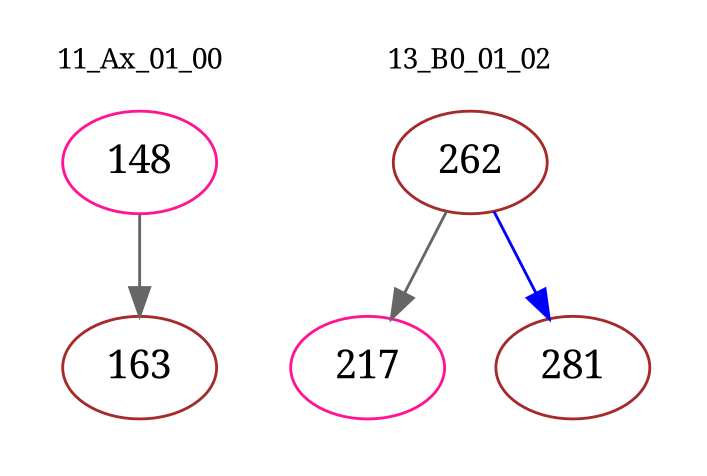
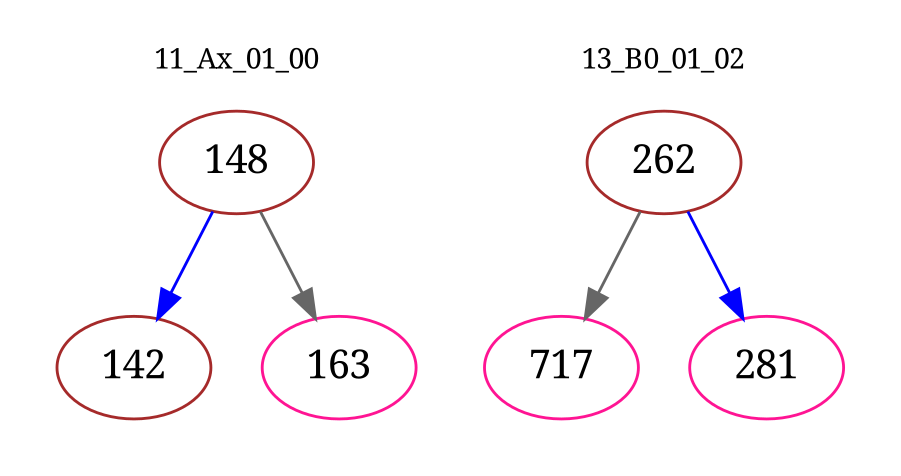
node "148": color deeppink -> brown
node "142": added
node "163": color brown -> deeppink
node "217": label "217" -> "717"
node "281": color brown -> deeppink
